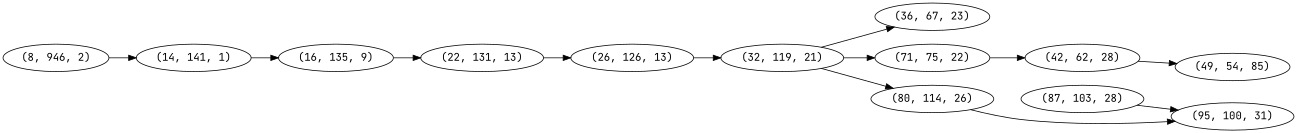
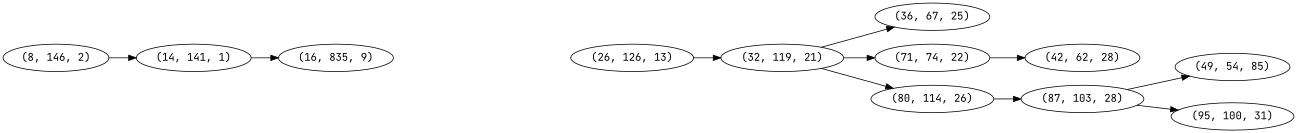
node "(36, 67, 23)": label "(36, 67, 23)" -> "(36, 67, 25)"
node "(8, 946, 2)": label "(8, 946, 2)" -> "(8, 146, 2)"
node "(16, 135, 9)": label "(16, 135, 9)" -> "(16, 835, 9)"
node "(22, 131, 13)": removed
node "(71, 75, 22)": label "(71, 75, 22)" -> "(71, 74, 22)"
edge "(42, 62, 28)" -> "(49, 54, 85)": now "(87, 103, 28)" -> "(49, 54, 85)"
edge "(80, 114, 26)" -> "(95, 100, 31)": now "(80, 114, 26)" -> "(87, 103, 28)"
